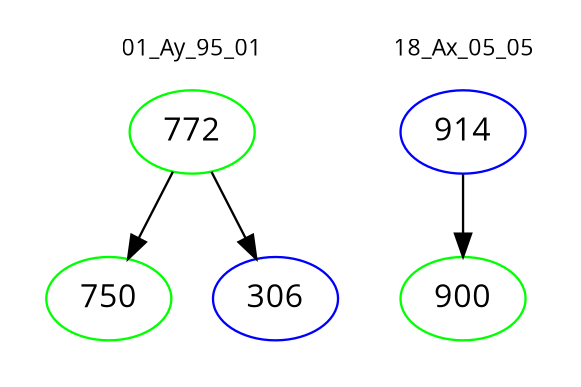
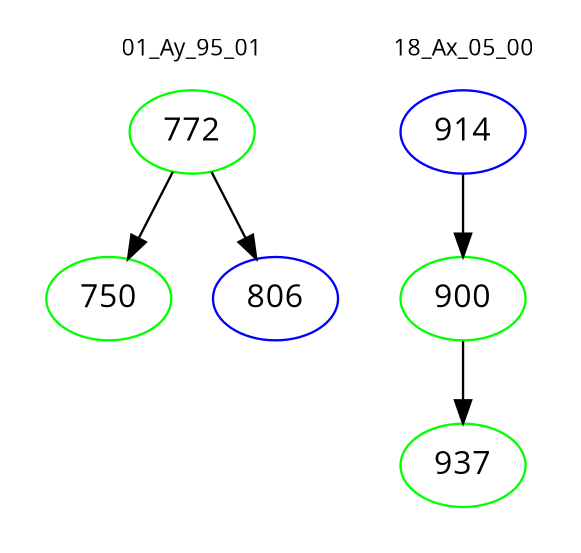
cluster "18_Ax_05_05": label "18_Ax_05_05" -> "18_Ax_05_00"
node "306": label "306" -> "806"
node "937": added
